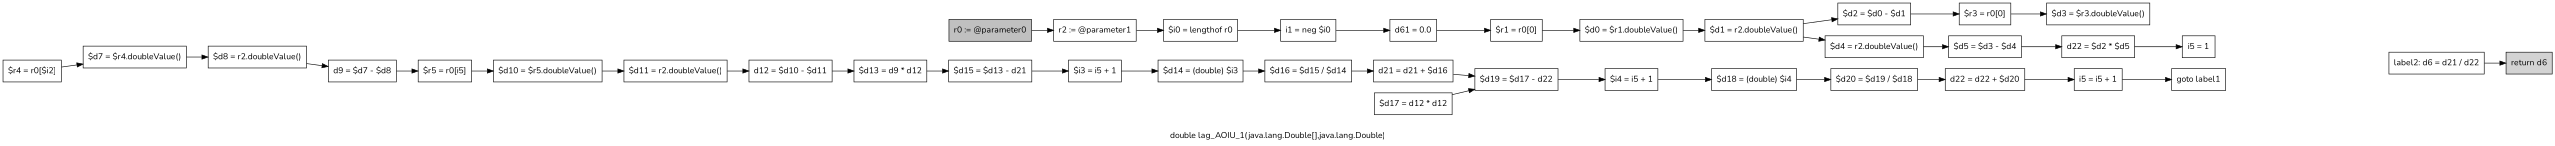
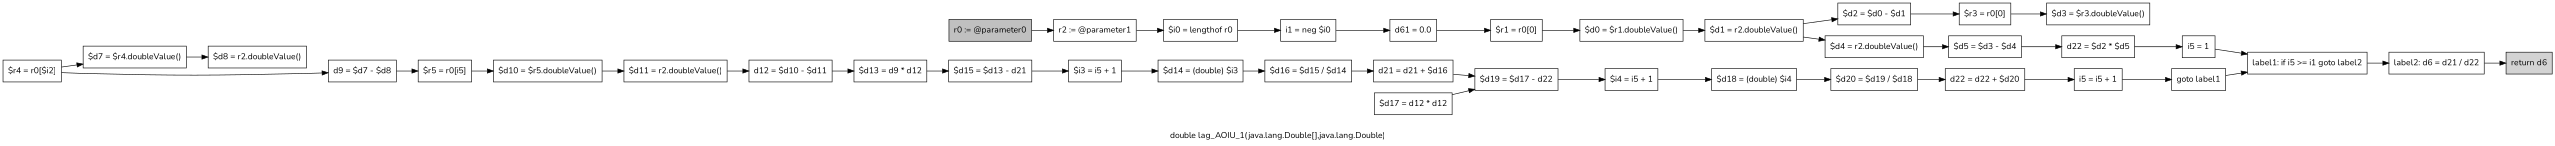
node "label1: if i5 >= i1 goto label2": added
edge "$d8 = r2.doubleValue()" -> "d9 = $d7 - $d8": now "$r4 = r0[$i2]" -> "d9 = $d7 - $d8"
